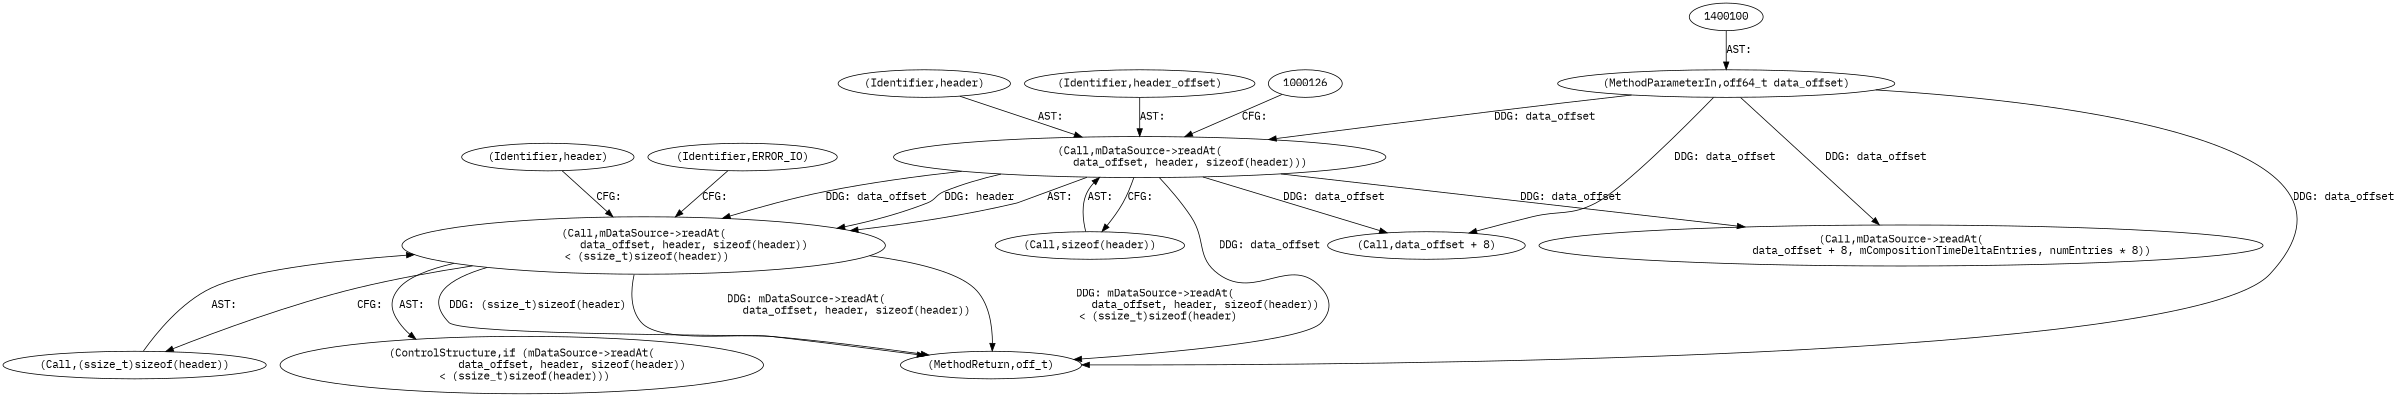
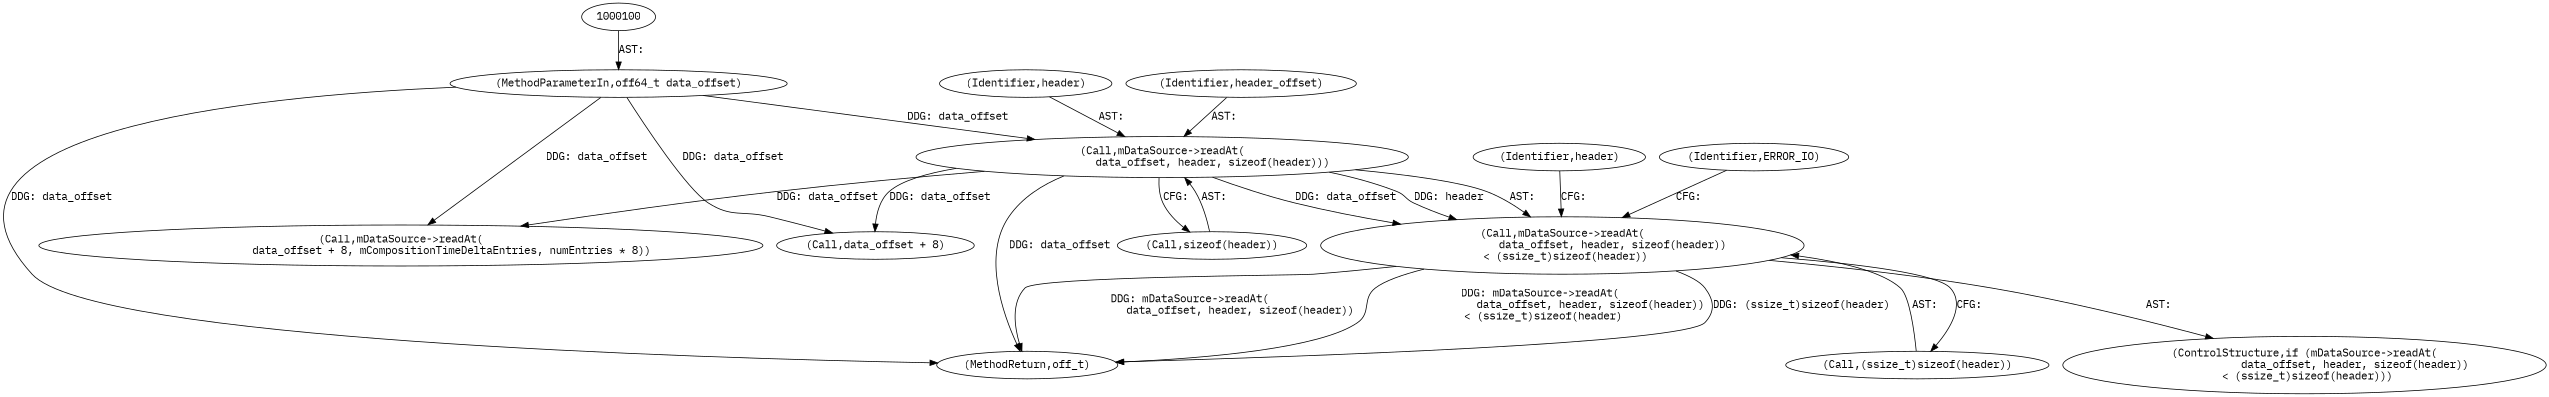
node "1400100": label "1400100" -> "1000100"
node "1000126": removed
